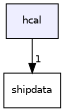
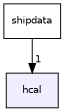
edge "hcal" -> "shipdata": reversed
